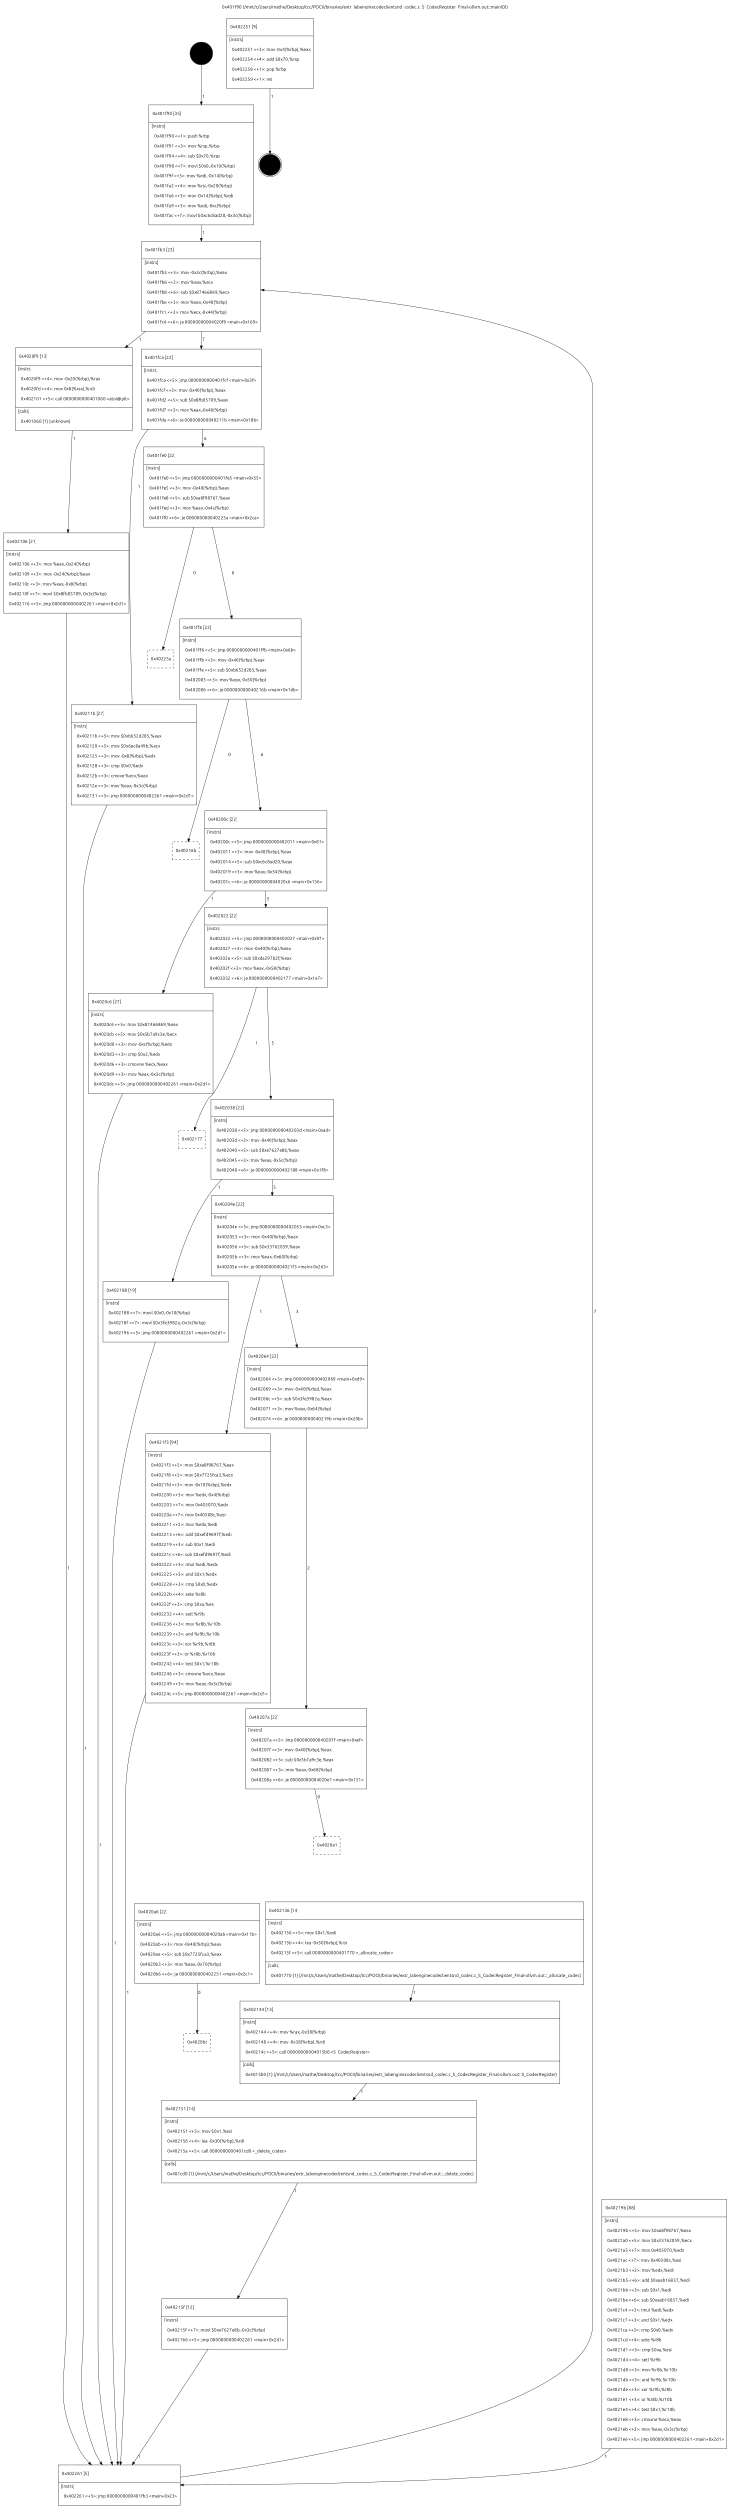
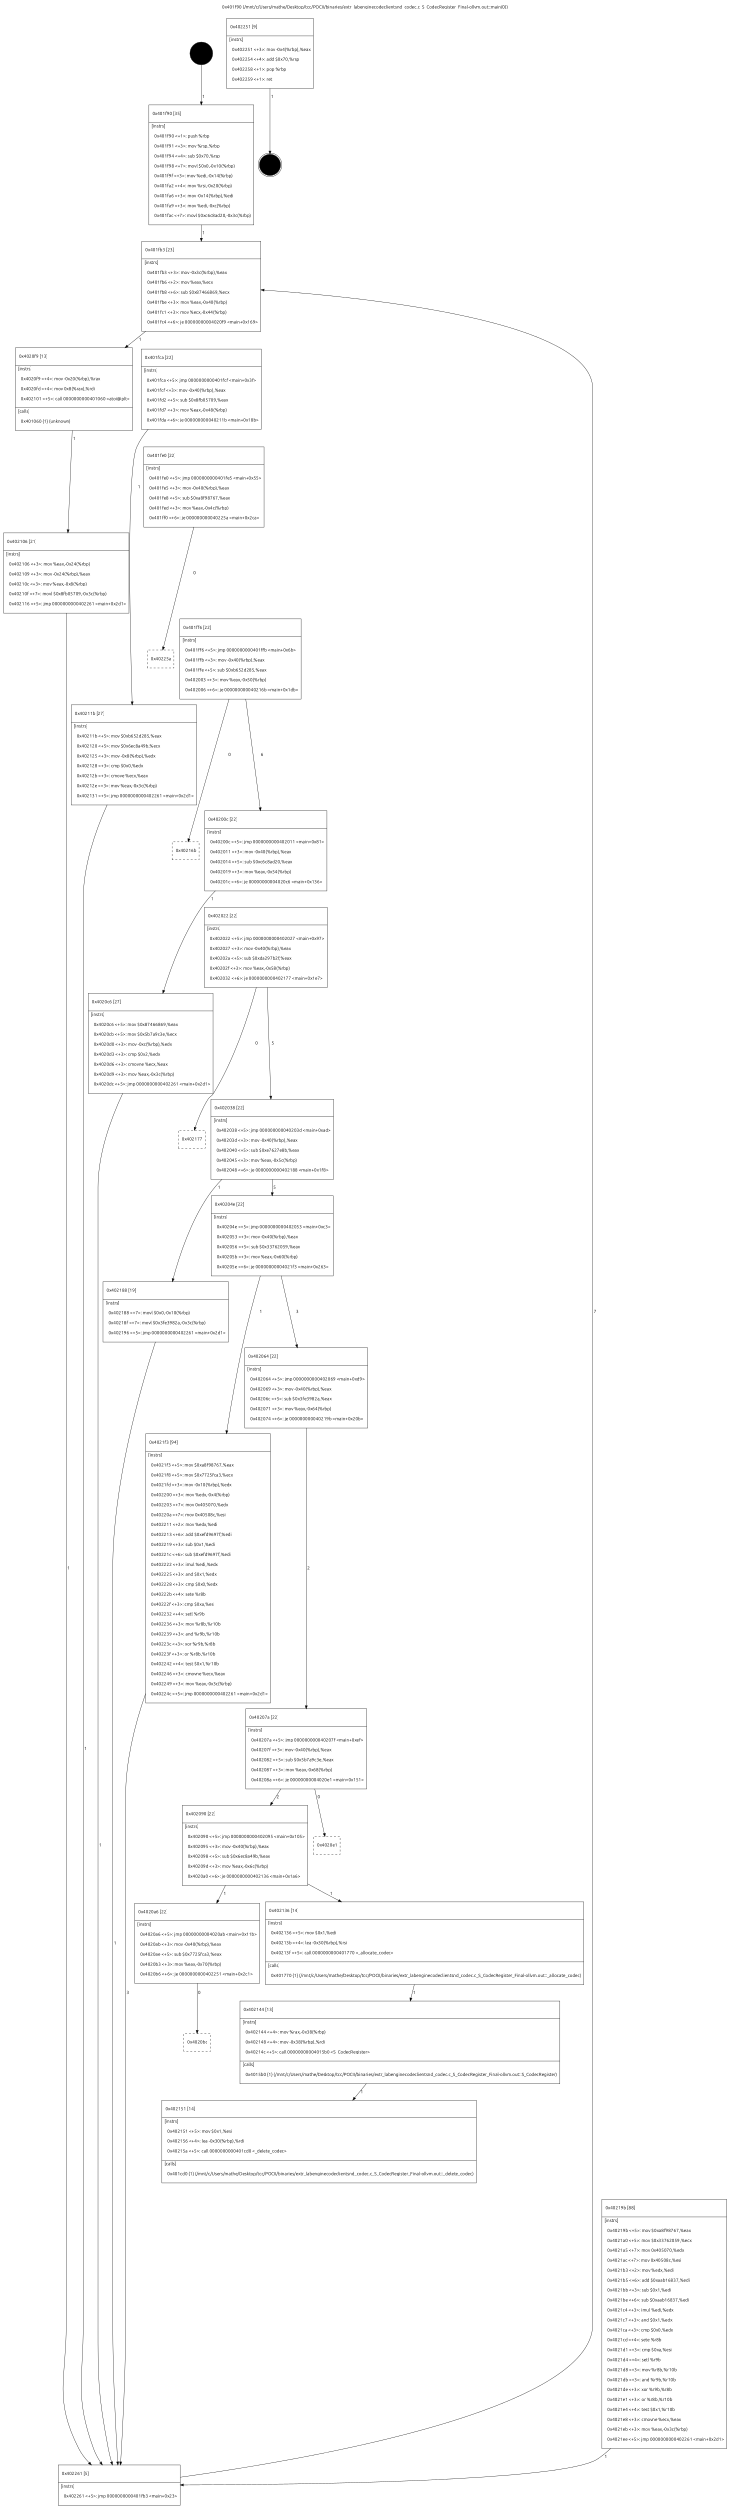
edge "0x401fb3 [23]" -> "0x401fca [22]": removed, label "7"
edge "0x401fca [22]" -> "0x401fe0 [22]": removed, label "6"
edge "0x401fe0 [22]" -> "0x401ff6 [22]": removed, label "6"
edge "0x40200c [22]" -> "0x402022 [22]": removed, label "5"
edge "0x402022 [22]" -> "0x402177": label " 1" -> " 0"
node "0x402090 [22]": added
edge "0x4021f3 [94]" -> "0x402261 [5]": label " 1" -> " 3"
node "0x40215f [12]": removed
